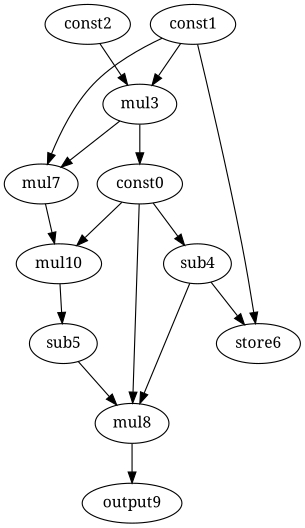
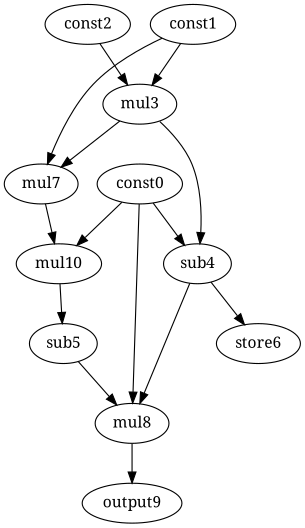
edge "mul3" -> "const0": now "mul3" -> "sub4"
edge "const1" -> "store6": removed
